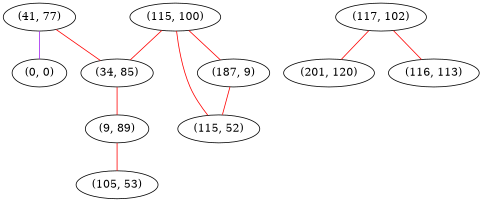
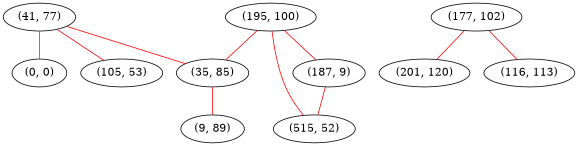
node "(115, 100)": label "(115, 100)" -> "(195, 100)"
node "(117, 102)": label "(117, 102)" -> "(177, 102)"
node "(34, 85)": label "(34, 85)" -> "(35, 85)"
node "(115, 52)": label "(115, 52)" -> "(515, 52)"
edge "(9, 89)" -- "(105, 53)": now "(41, 77)" -- "(105, 53)"
